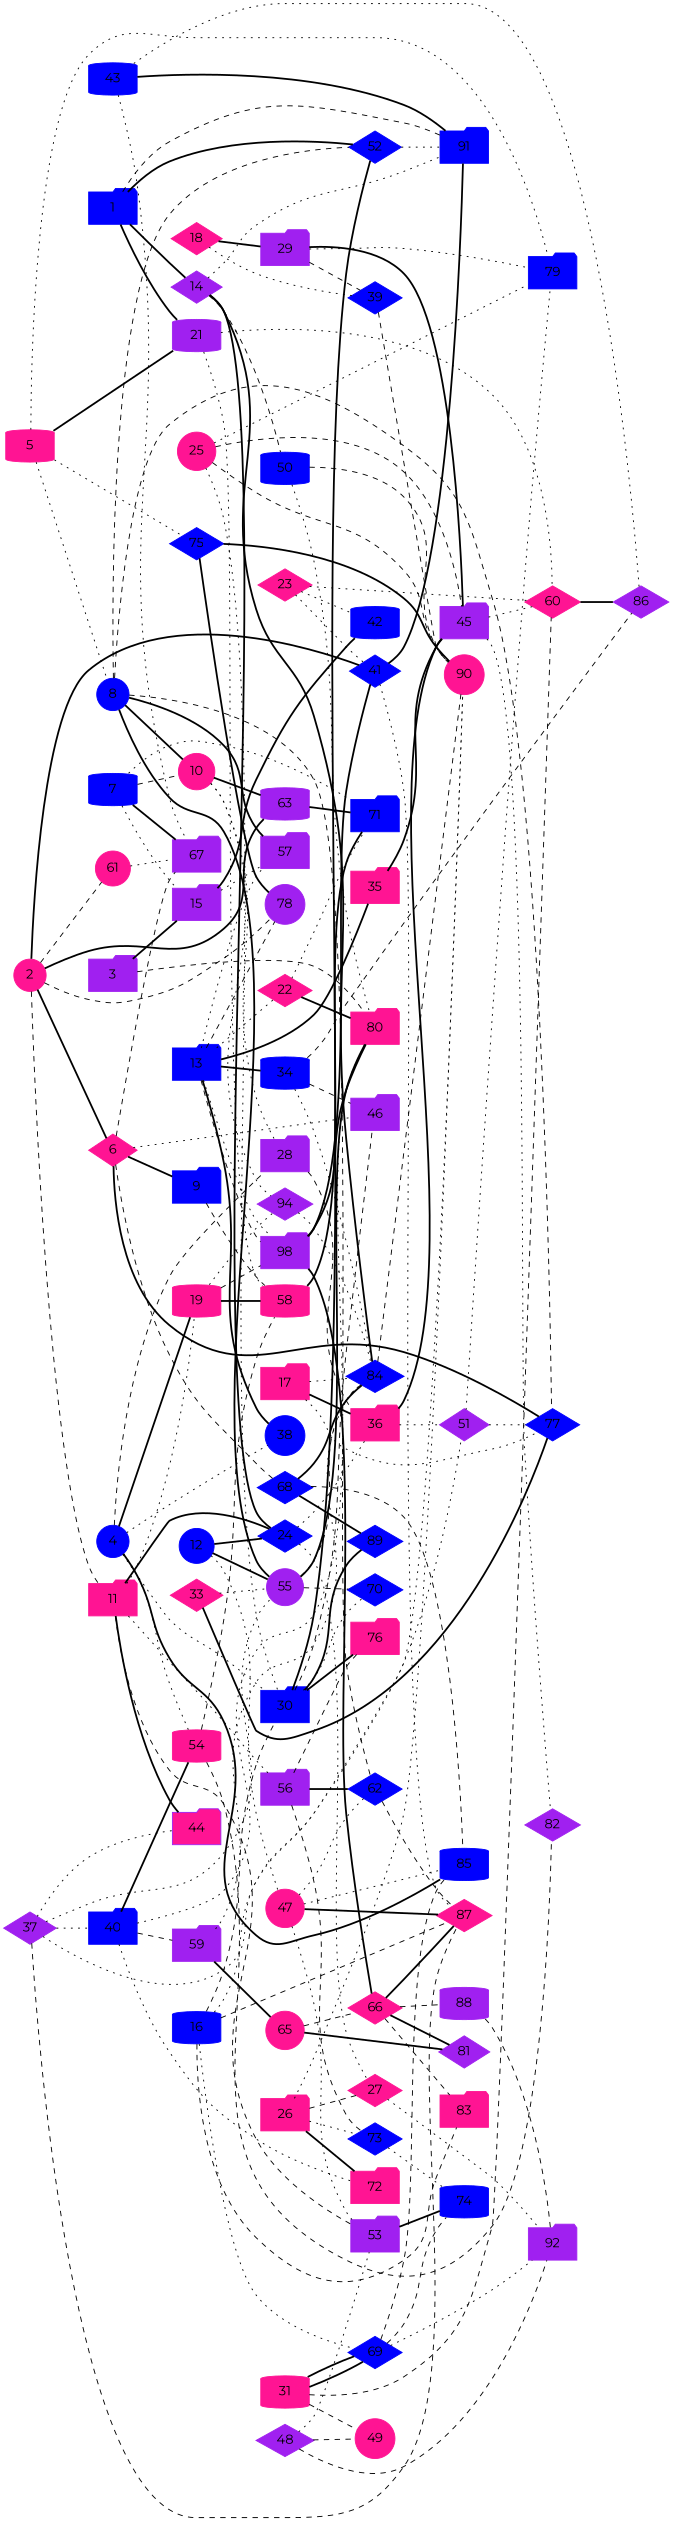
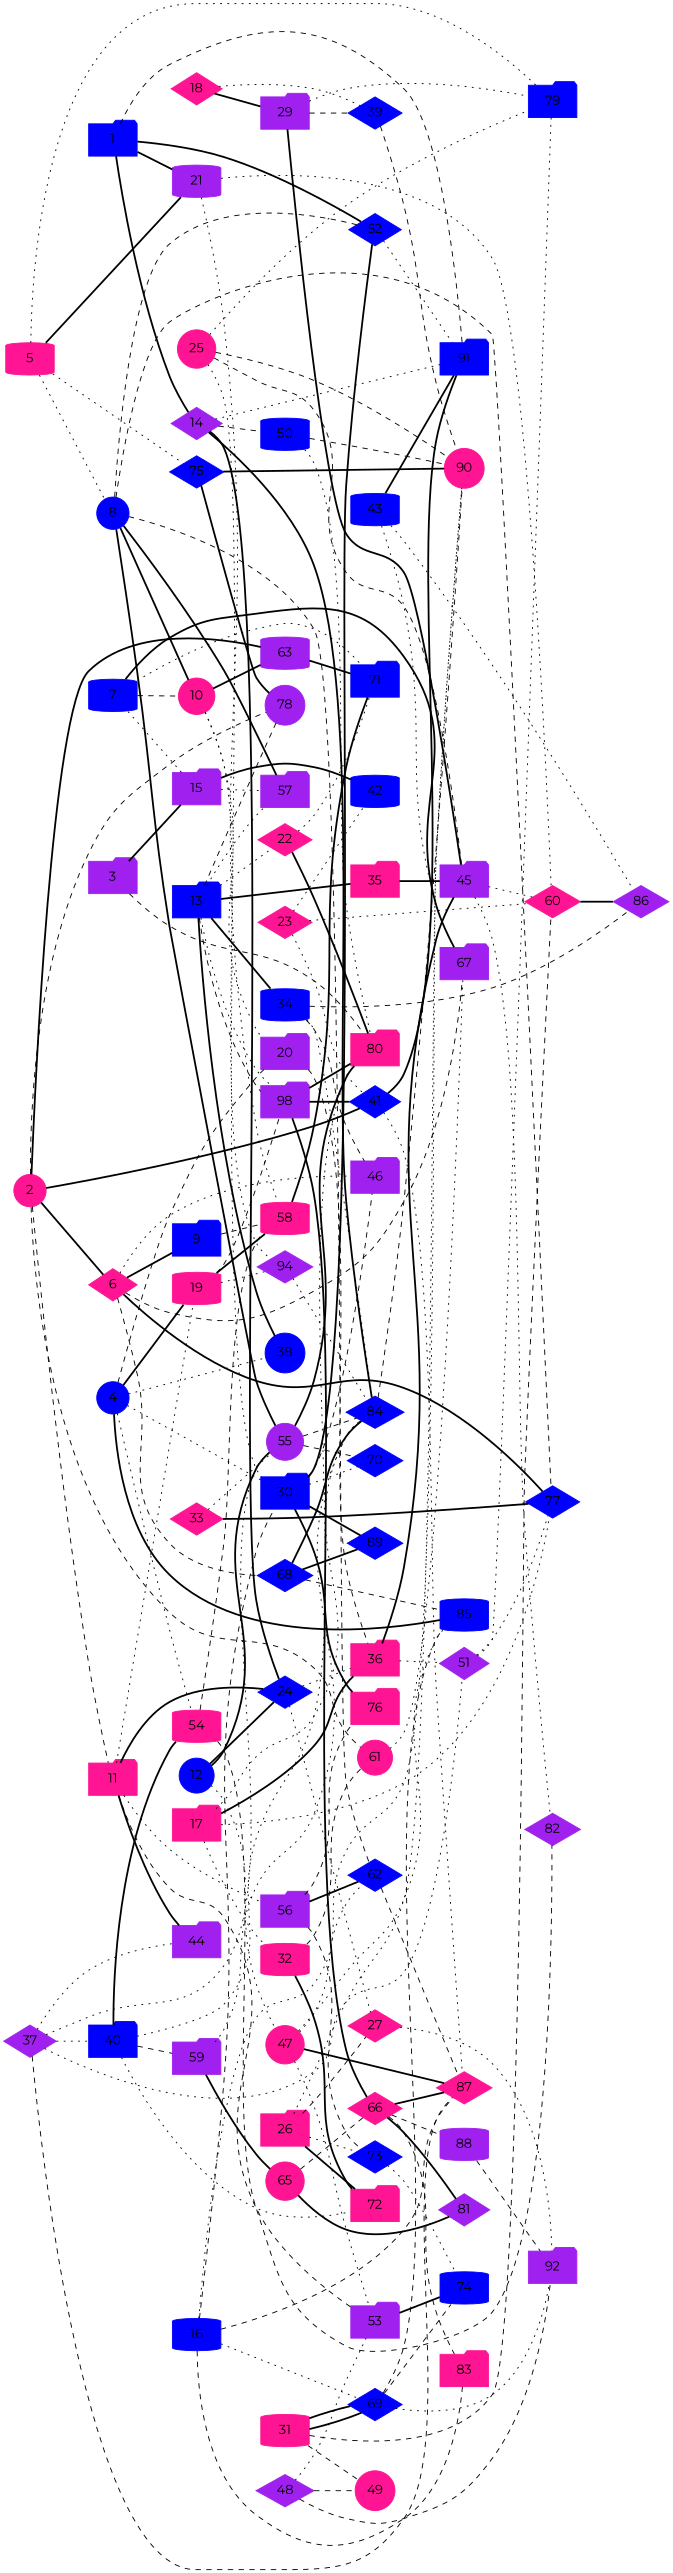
node "28": label "28" -> "20"
node "44": fillcolor deeppink -> purple
node "32": added
